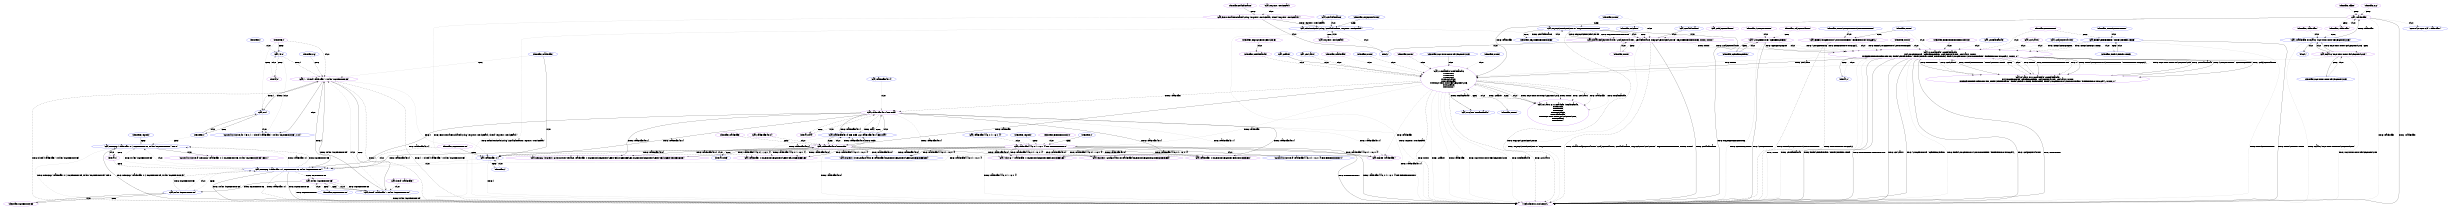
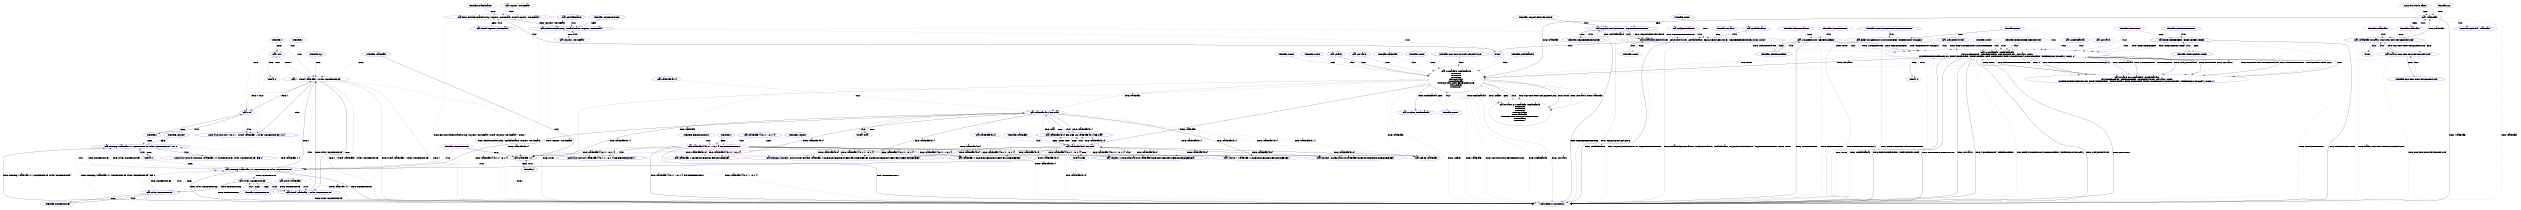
node "(Identifier,offset)": label "(Identifier,offset)" -> "(ControlStructure,offset)"
node "(Call,sizeof (request->DevicePath))": added
edge "(Identifier,OBJ_CASE_INSENSITIVE)" -> "(Identifier,NtFileHandle)": now "(Identifier,OBJ_CASE_INSENSITIVE)" -> "(Call,OBJ_CASE_INSENSITIVE | OBJ_KERNEL_HANDLE)"
